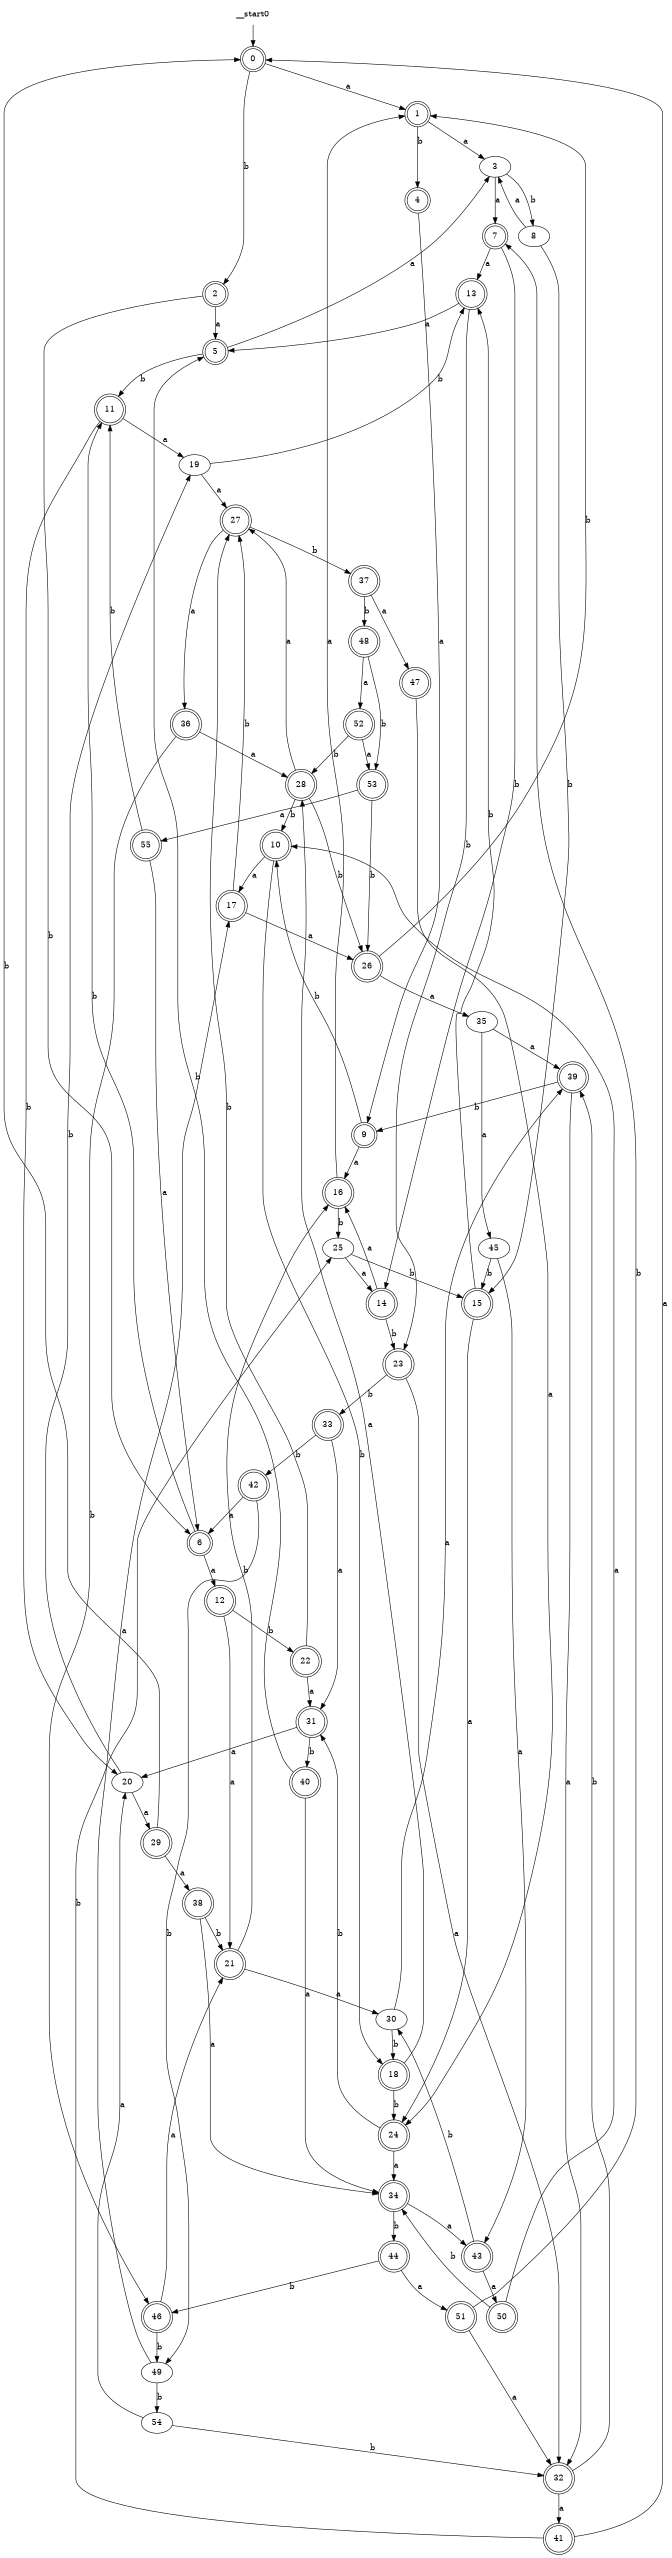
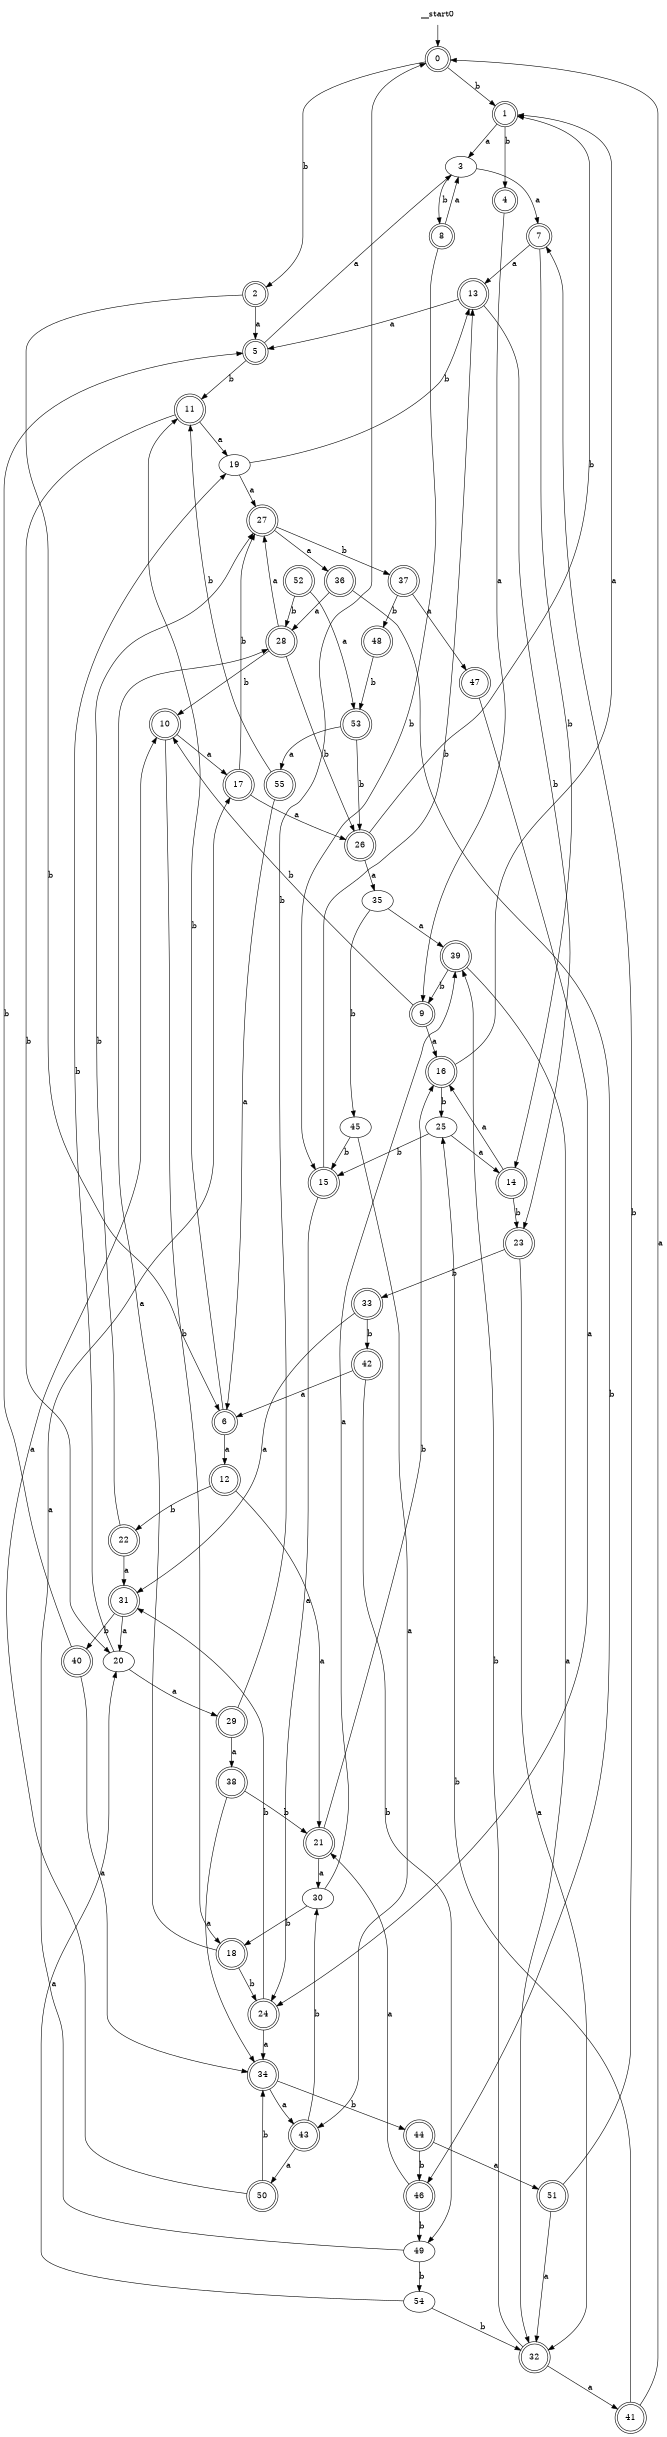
edge "0" -> "1": label "a" -> "b"
node "8": shape ellipse -> doublecircle
edge "48" -> "52": removed, label "a"
edge "35" -> "45": label "a" -> "b"
